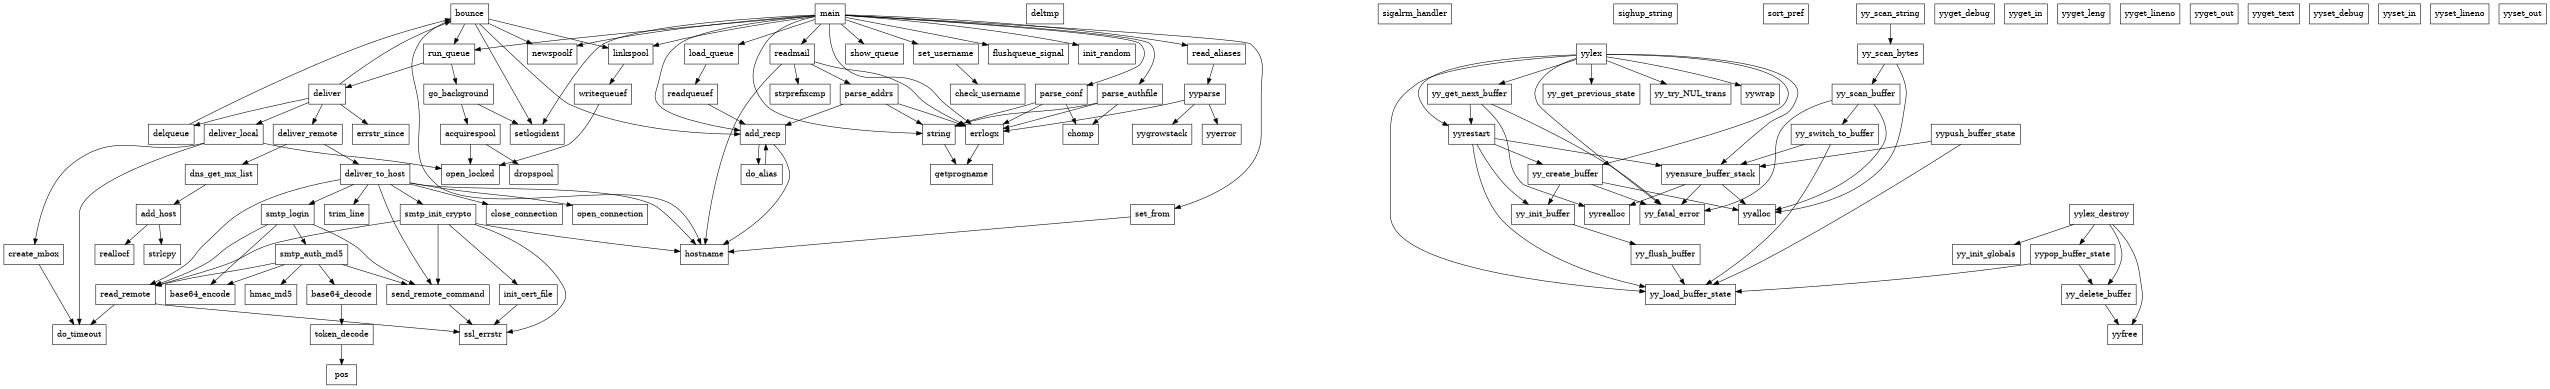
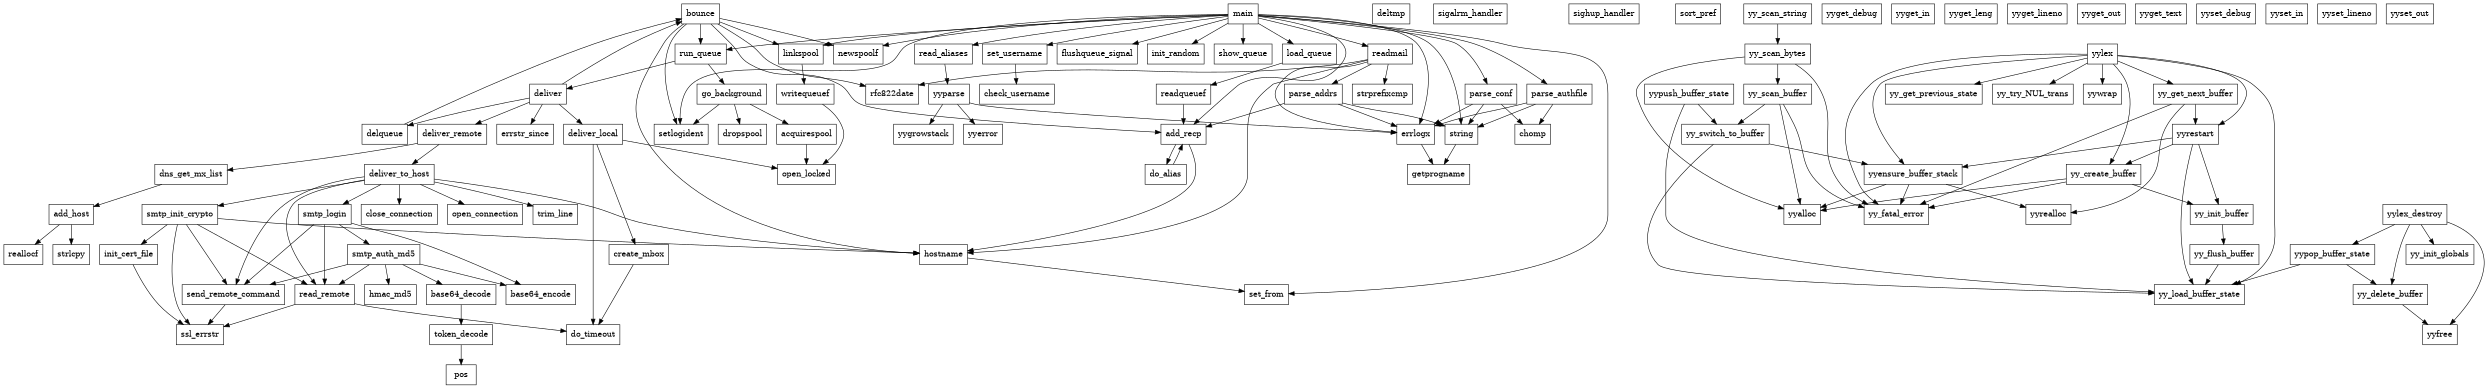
node "sighup_string": label "sighup_string" -> "sighup_handler"
node "rfc822date": added
edge "yy_scan_bytes" -> "yy_fatal_error": added
edge "acquirespool" -> "dropspool": now "go_background" -> "dropspool"
edge "yypush_buffer_state" -> "yyensure_buffer_stack": now "yypush_buffer_state" -> "yy_switch_to_buffer"
edge "set_from" -> "hostname": reversed
